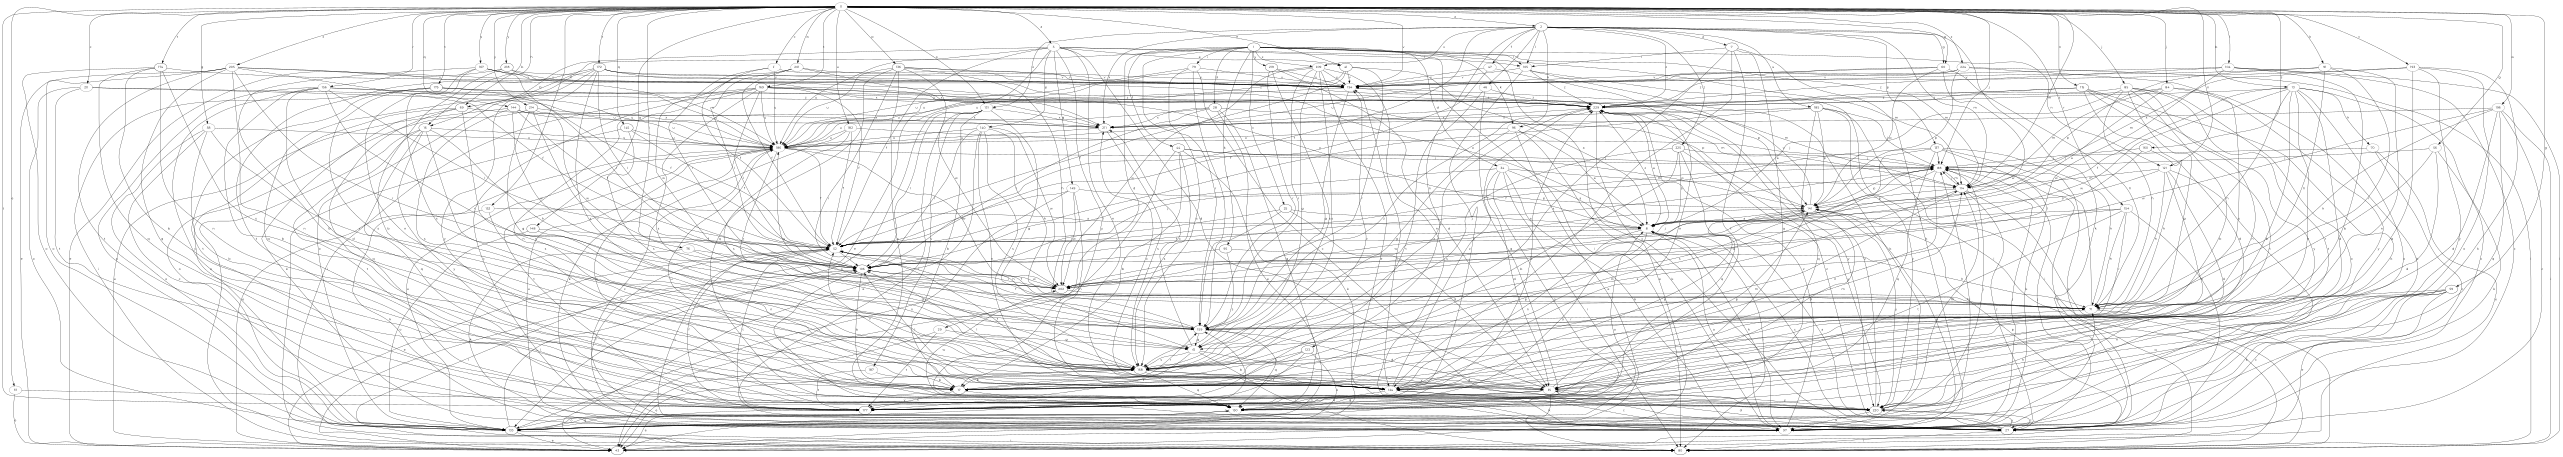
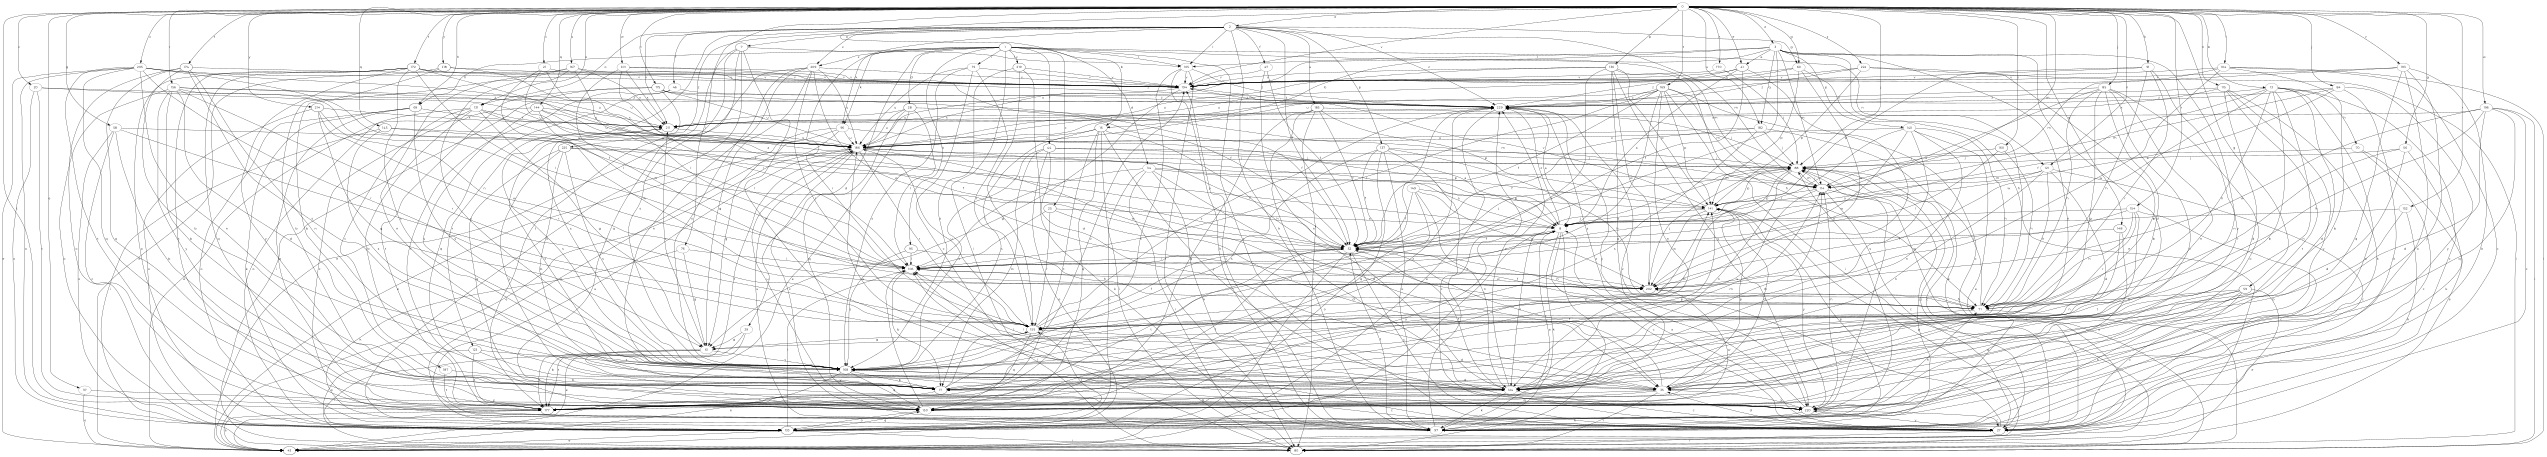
node "170": added
edge "3" -> "149": now "3" -> "182"
